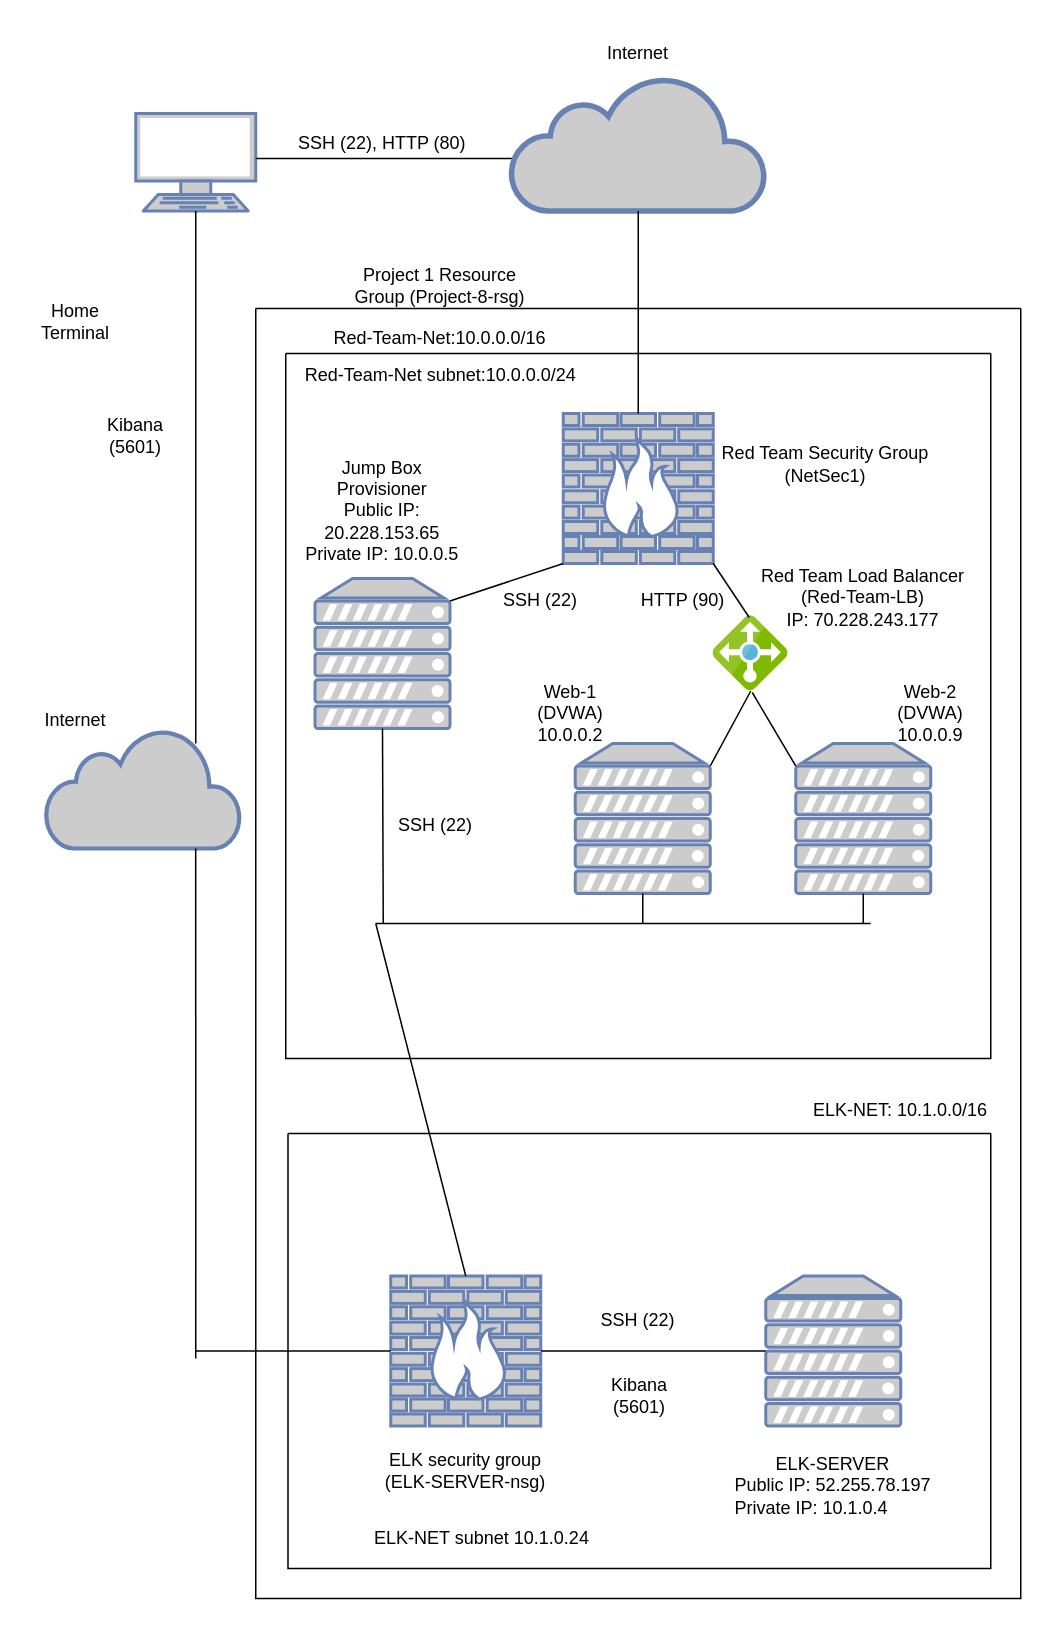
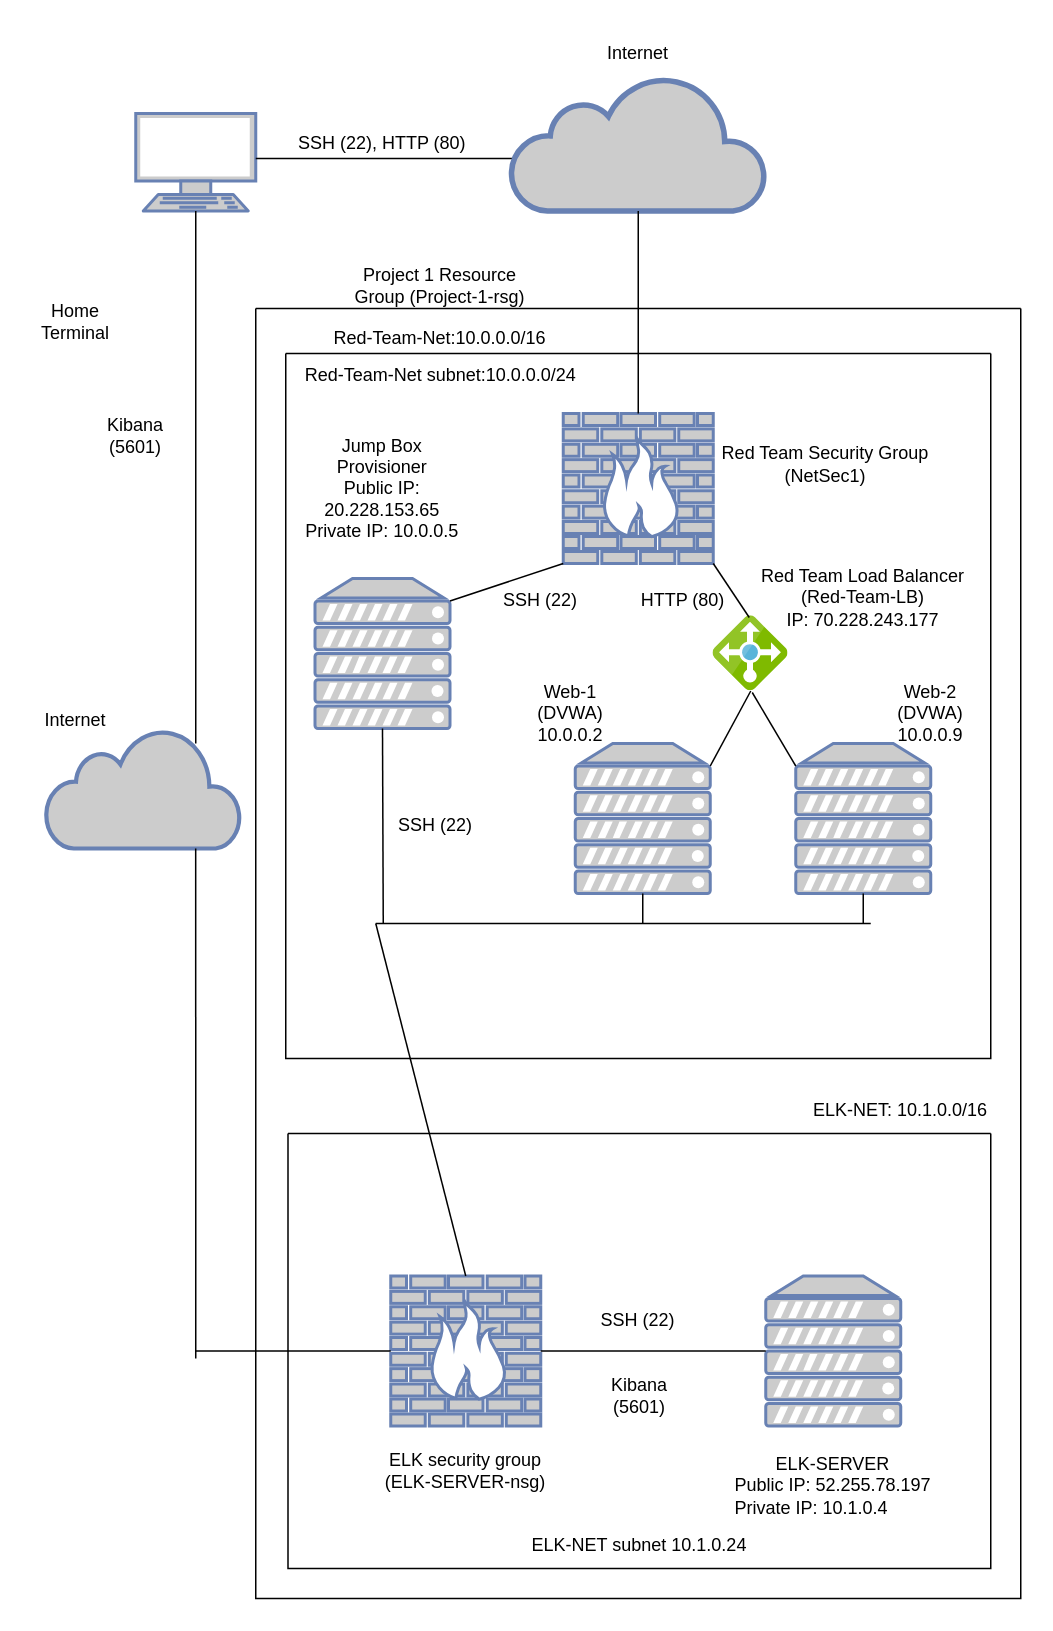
node "Project 1 Resource Group (Project-8-rsg)": label "Project 1 Resource Group (Project-8-rsg)" -> "Project 1 Resource Group (Project-1-rsg)"
node "Jump Box Provisioner Public IP: 20.228.153.65 Private IP: 10.0.0.5": moved (383, 511) -> (383, 488)
node "HTTP (90)": label "HTTP (90)" -> "HTTP (80)"
node "ELK-NET subnet 10.1.0.24": moved (482, 1538) -> (639, 1546)
